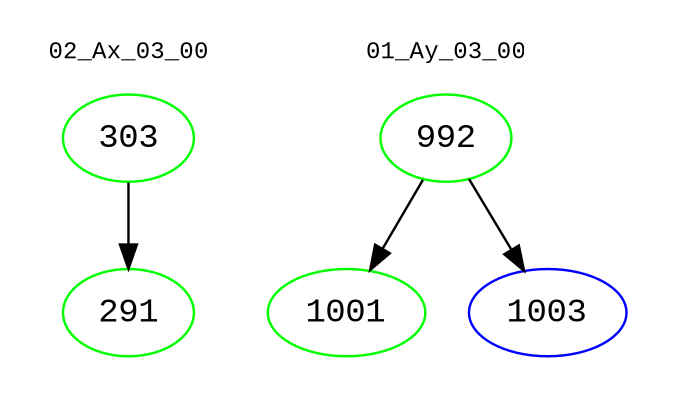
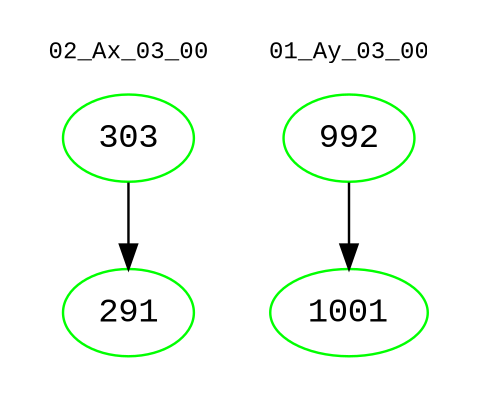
node "1003": removed
